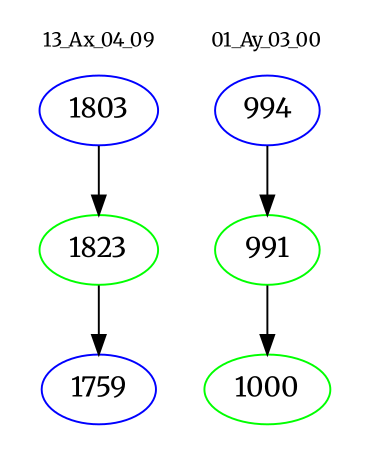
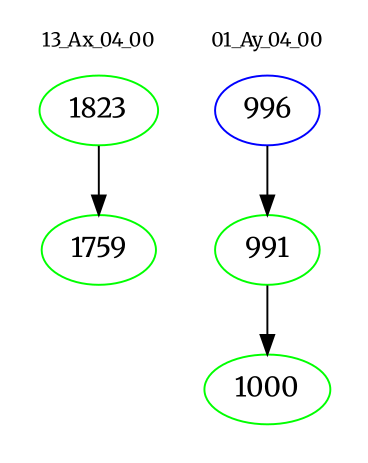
cluster "13_Ax_04_09": label "13_Ax_04_09" -> "13_Ax_04_00"
cluster "01_Ay_03_00": label "01_Ay_03_00" -> "01_Ay_04_00"
node "1803": removed
node "994": label "994" -> "996"
node "1759": color blue -> green
